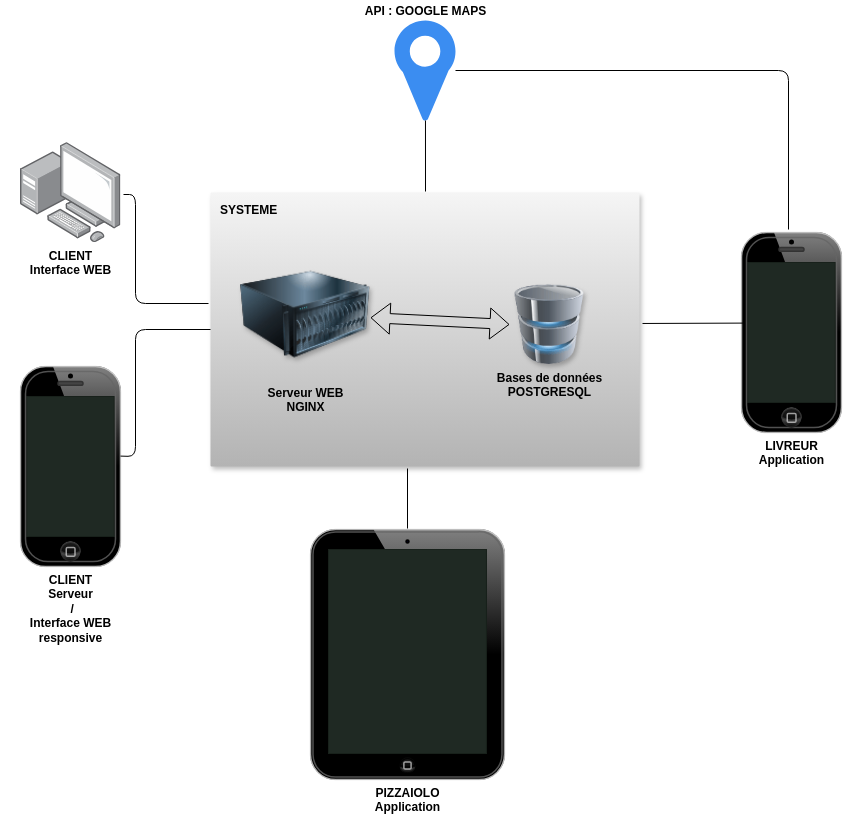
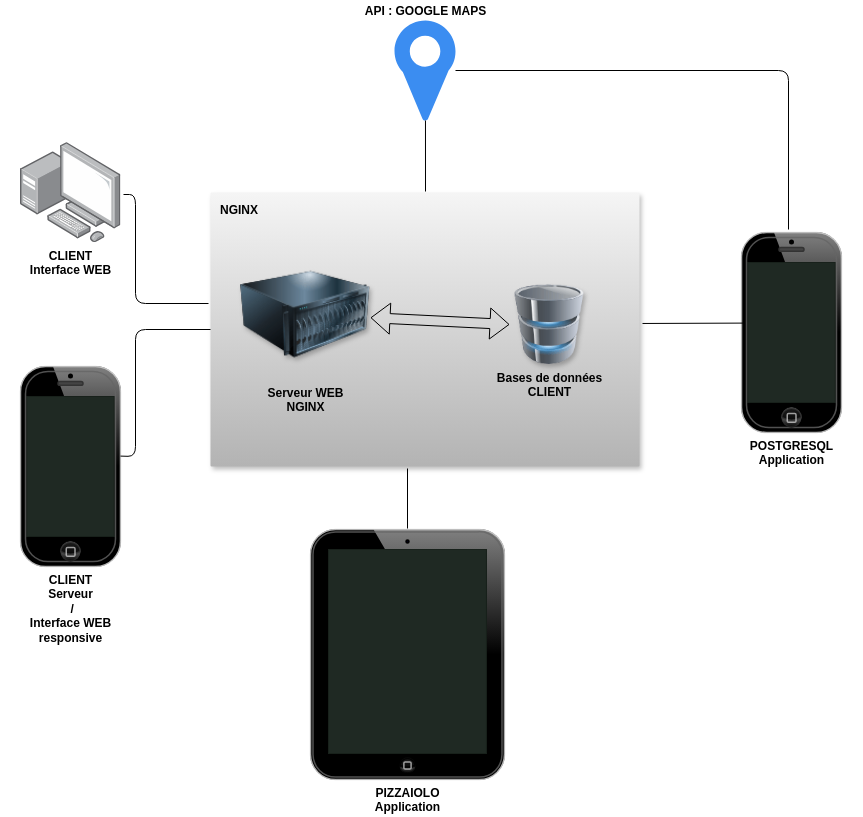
node "SYSTEME": label "SYSTEME" -> "NGINX"
node "Bases de données POSTGRESQL": label "Bases de données POSTGRESQL" -> "Bases de données CLIENT"
node "LIVREUR Application": label "LIVREUR Application" -> "POSTGRESQL Application"
